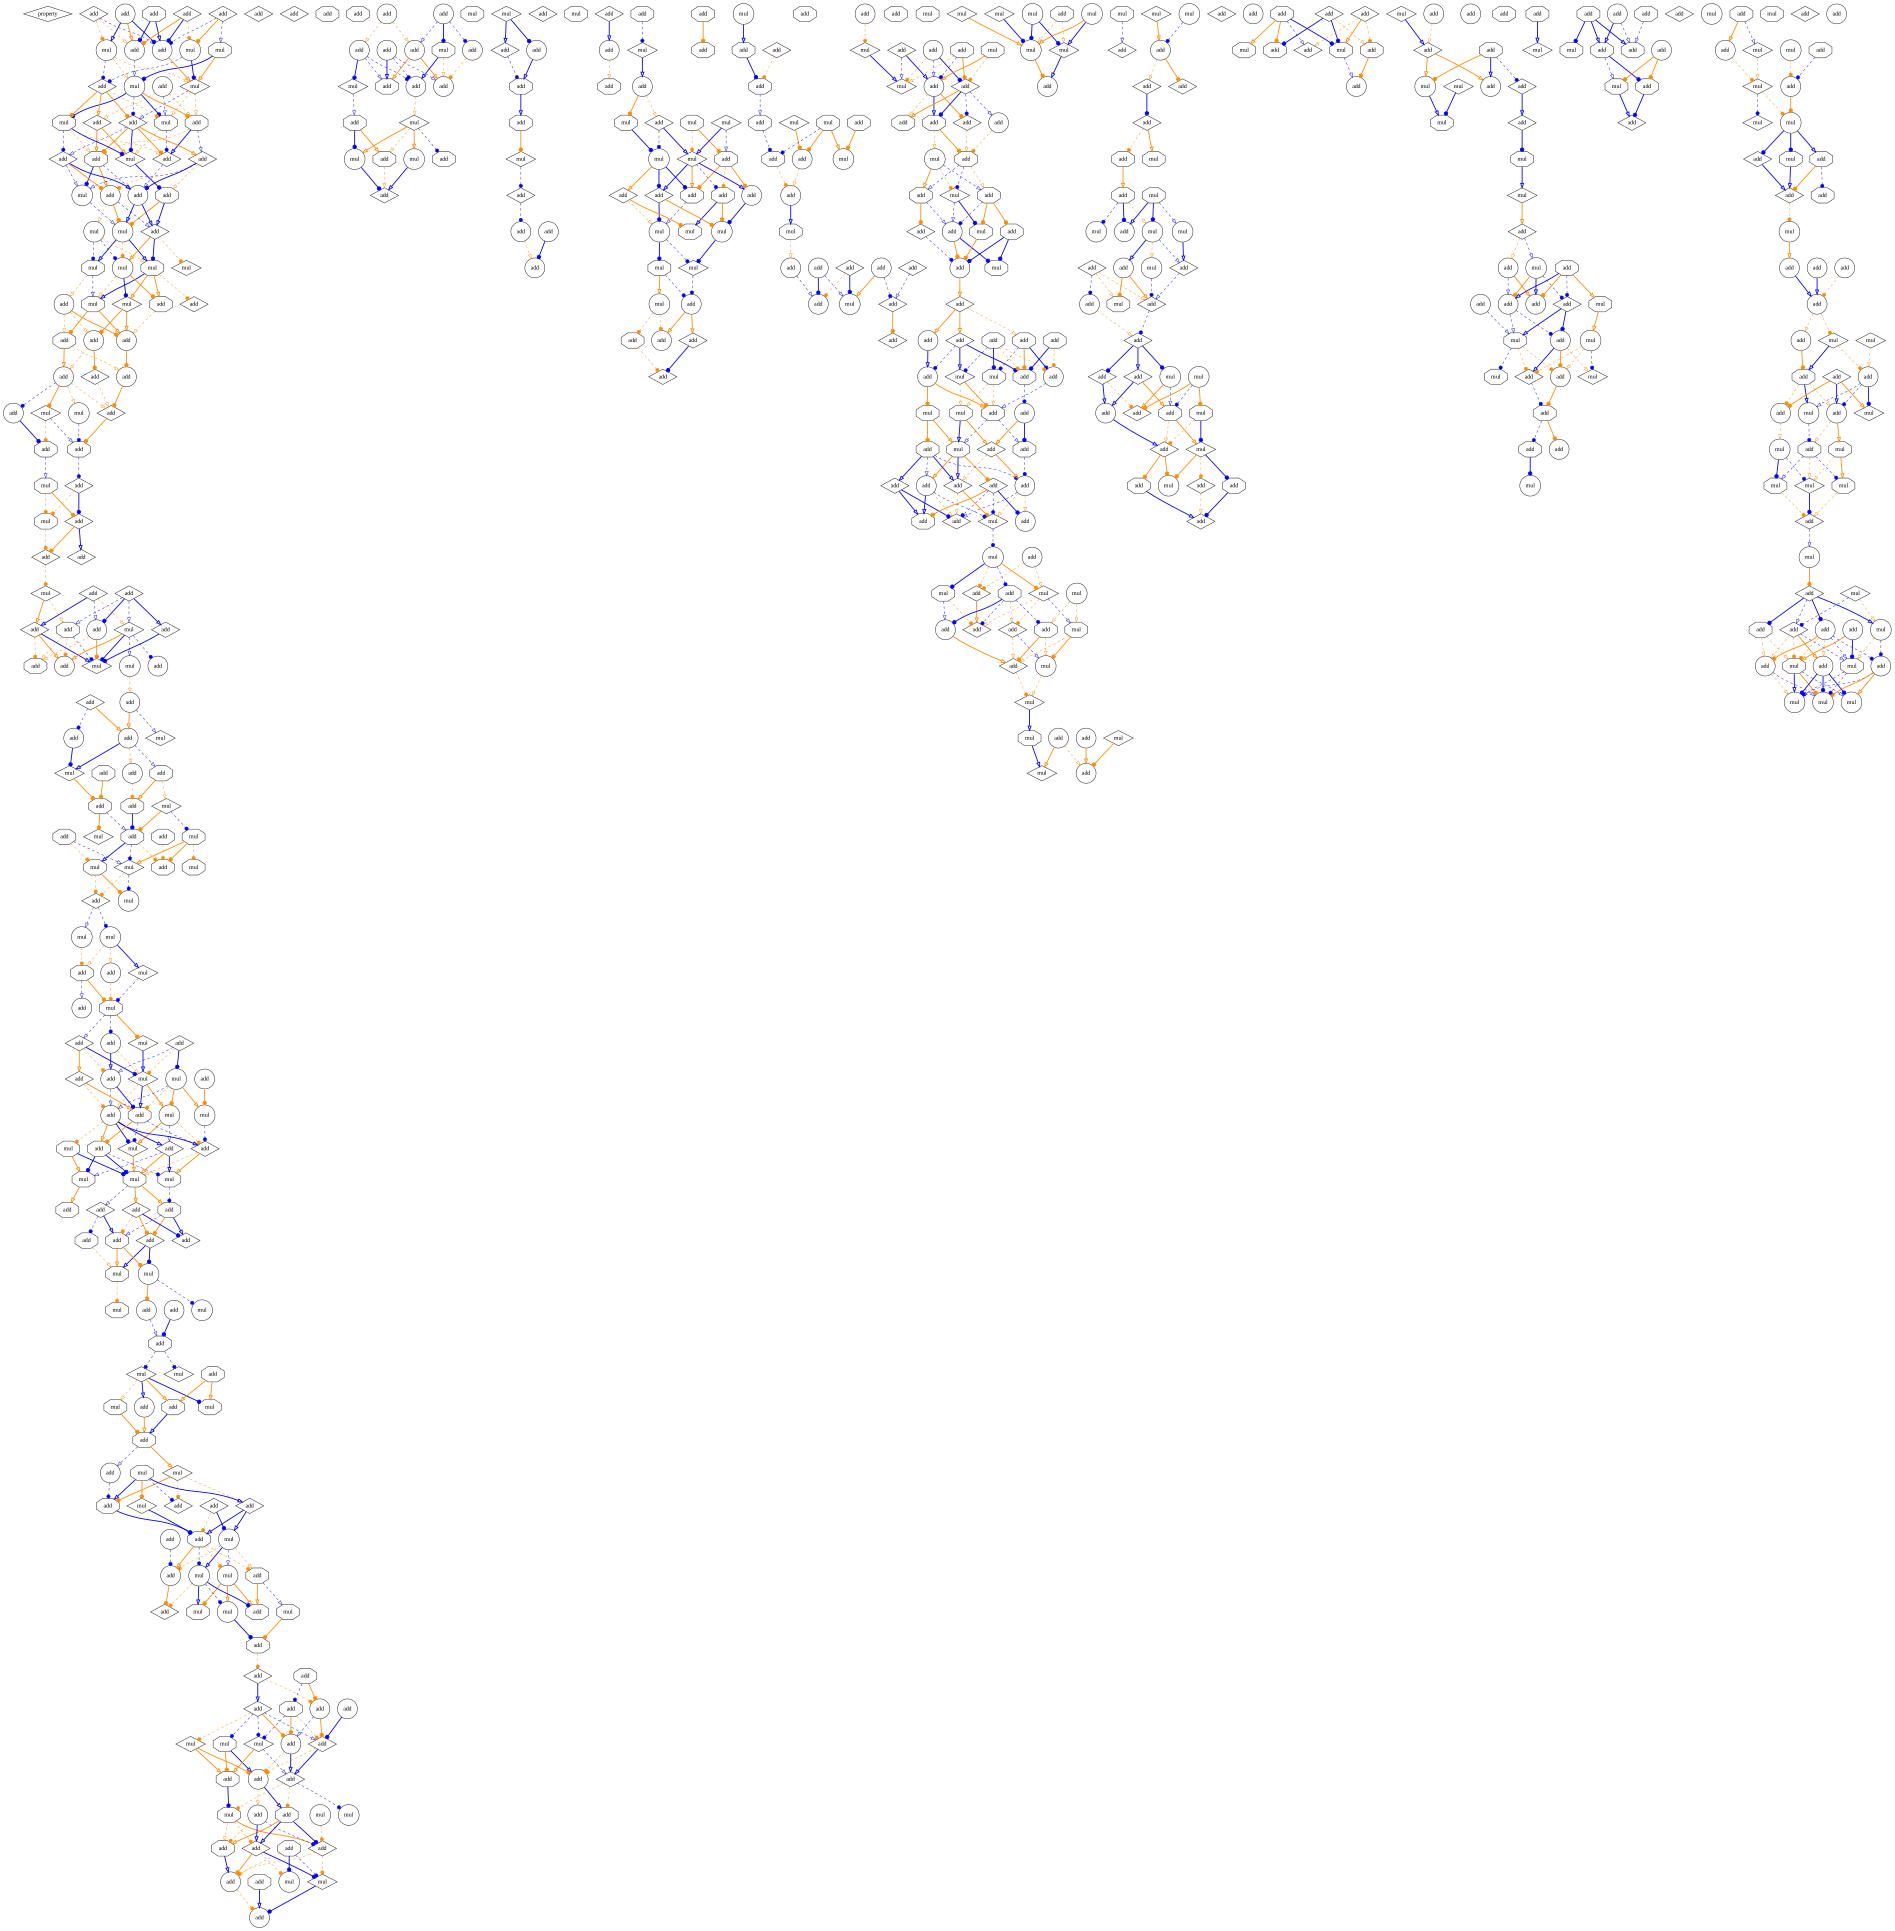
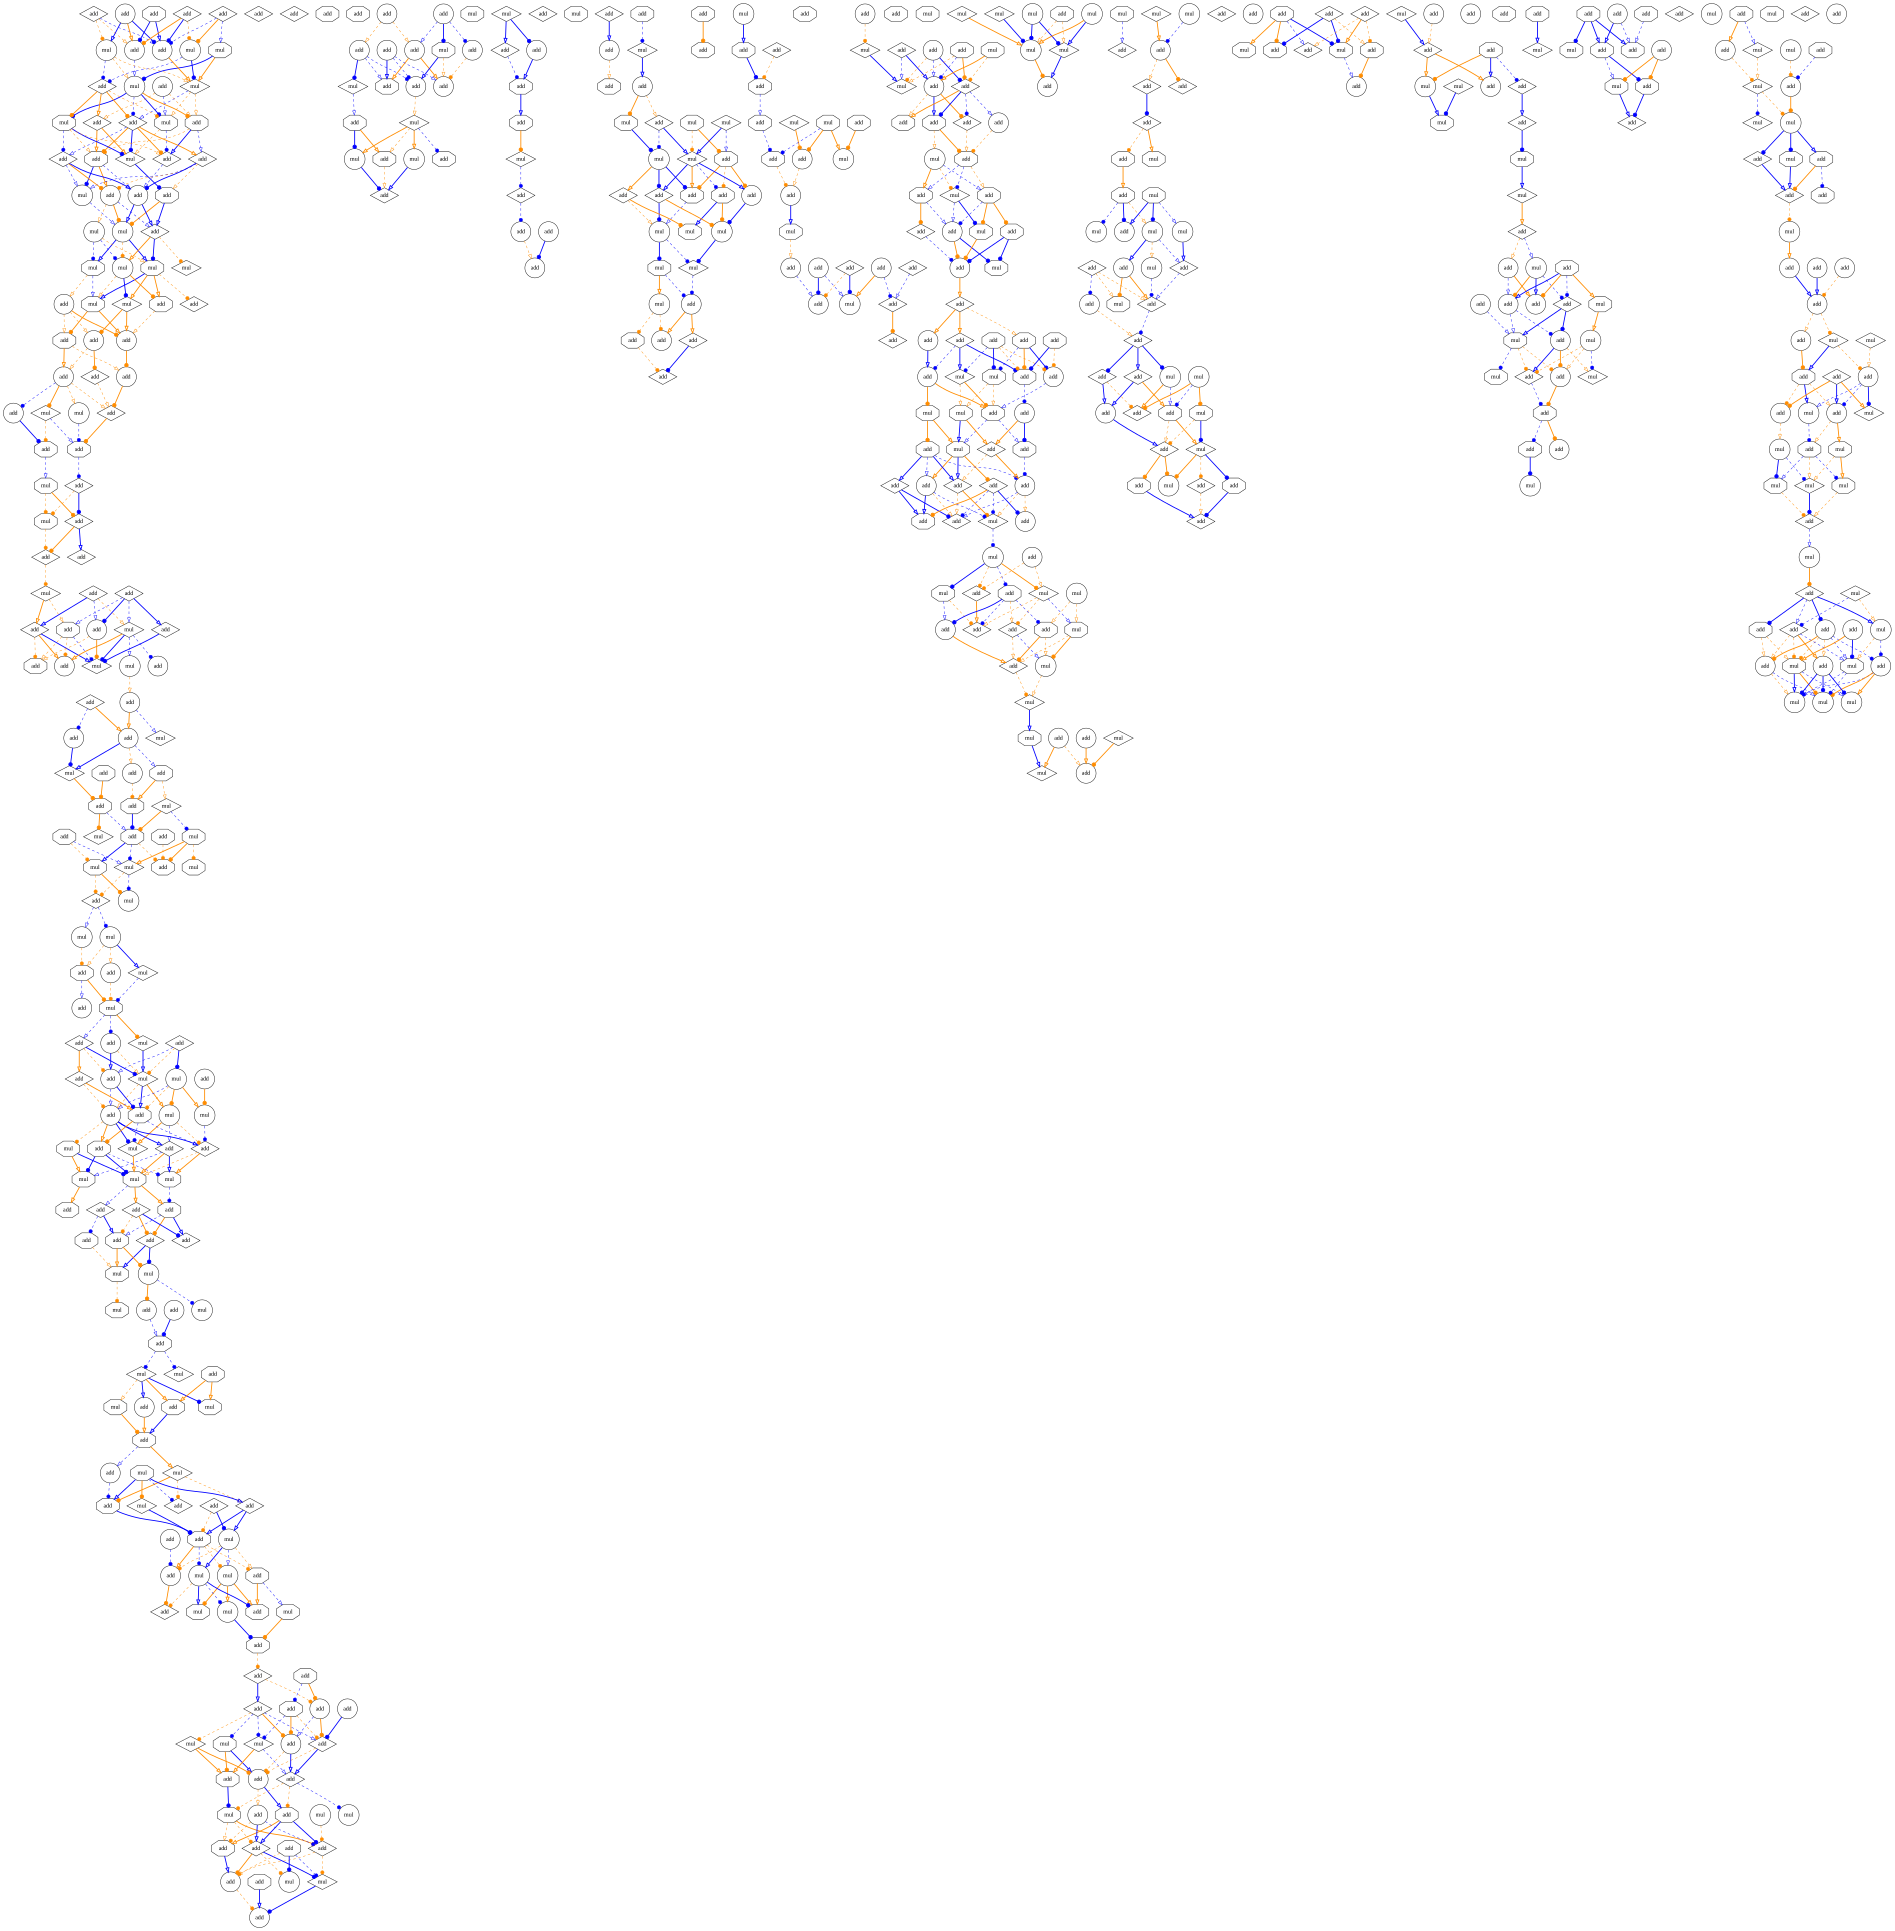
node "property": removed
